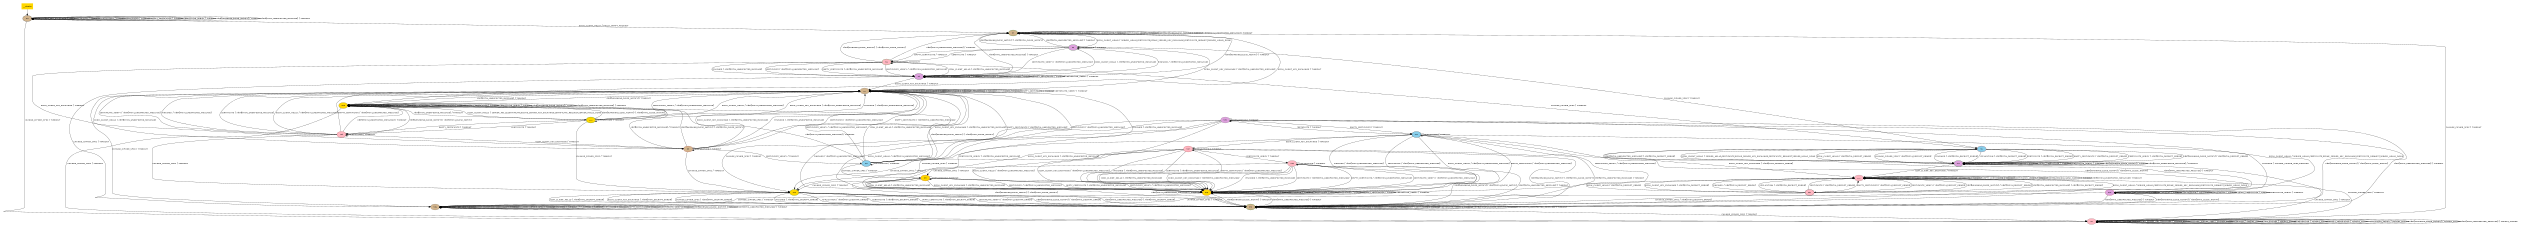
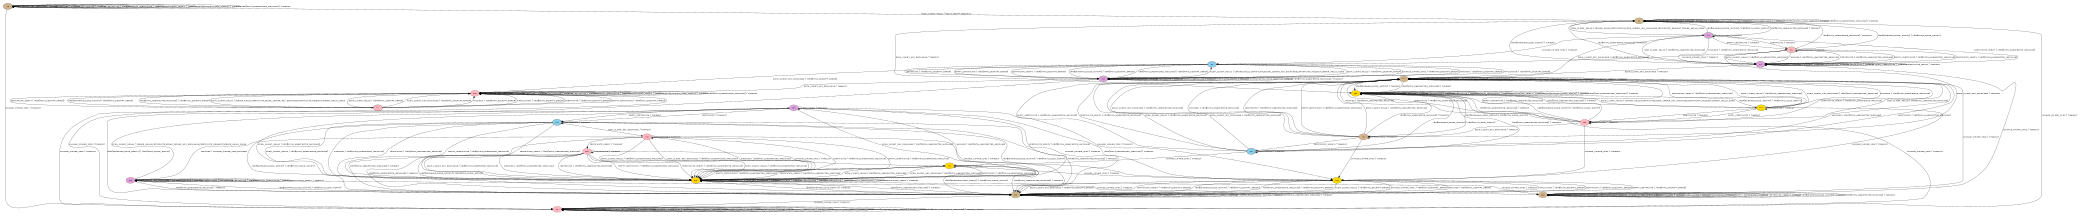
node "__start0": removed
edge "s21" -> "s13": removed, label "CHANGE_CIPHER_SPEC / Alert(FATAL,DECRYPT_ERROR)"
